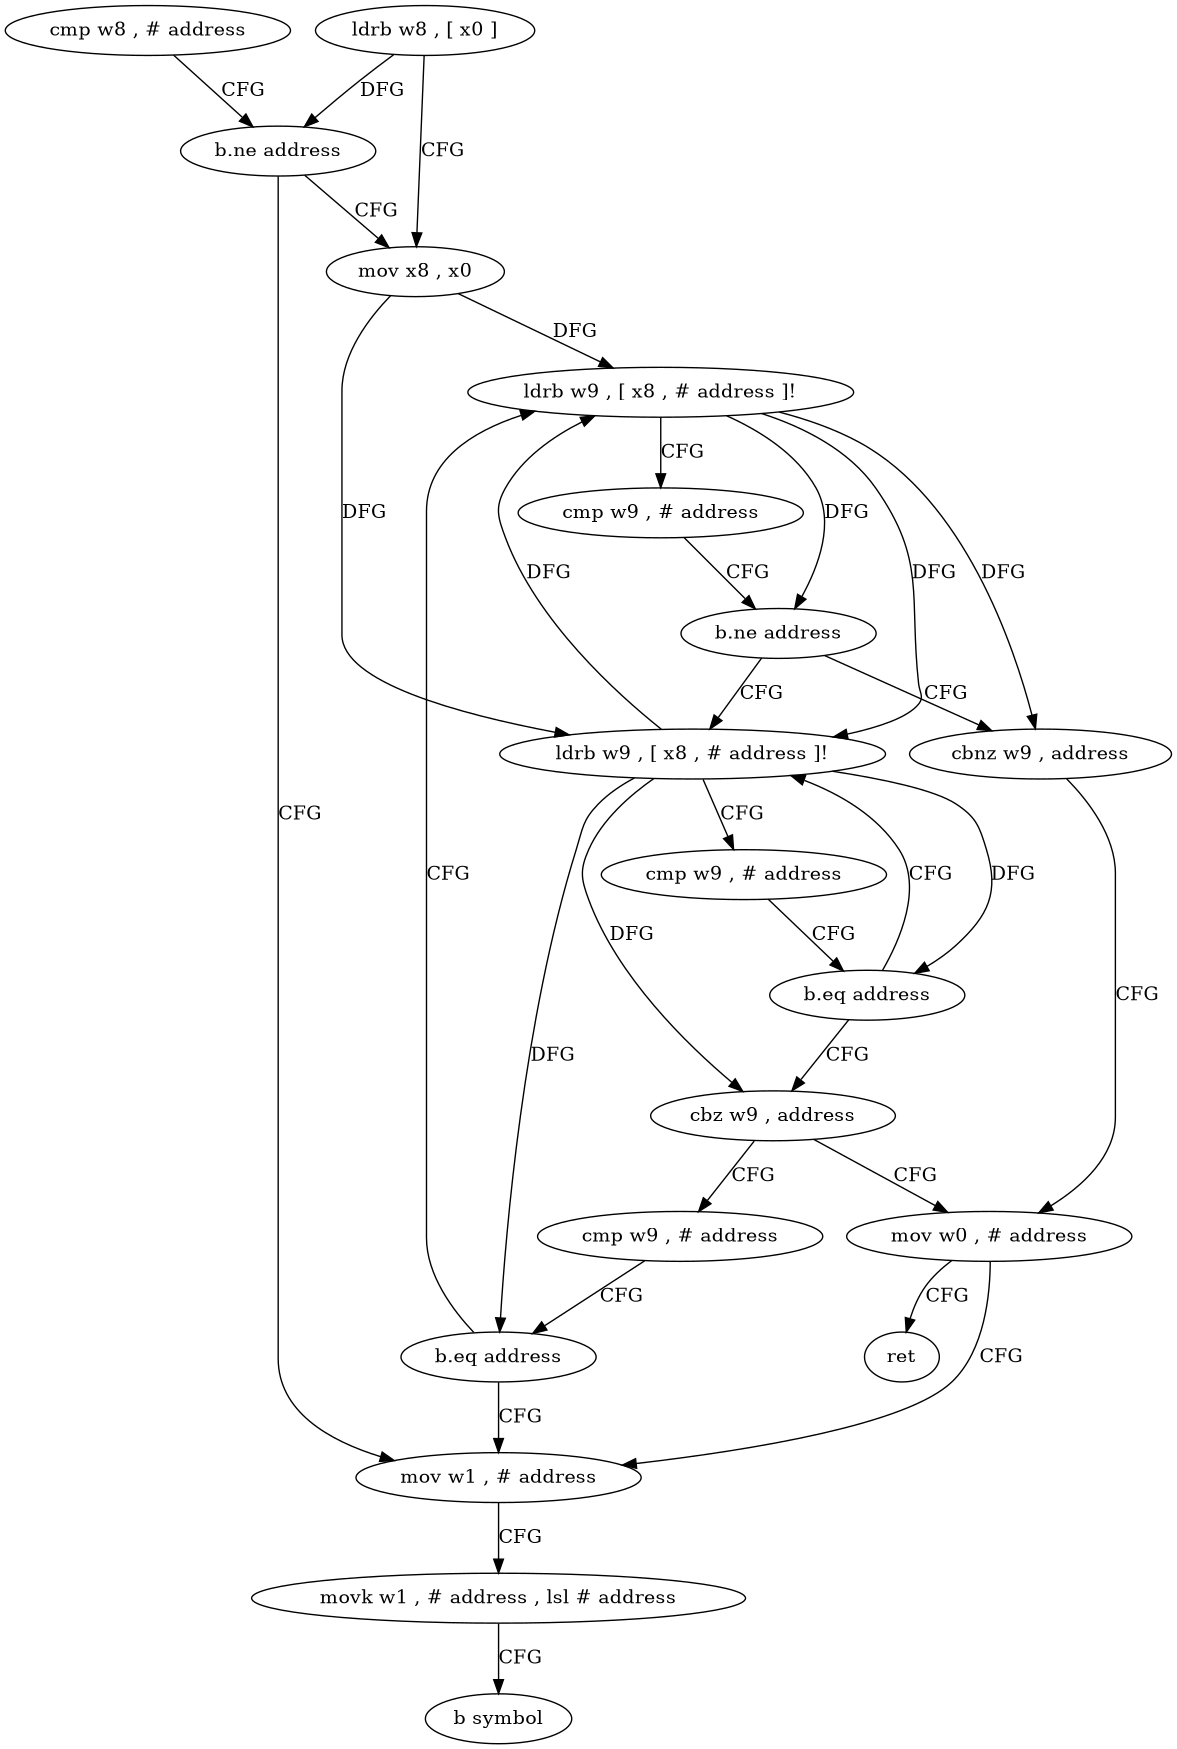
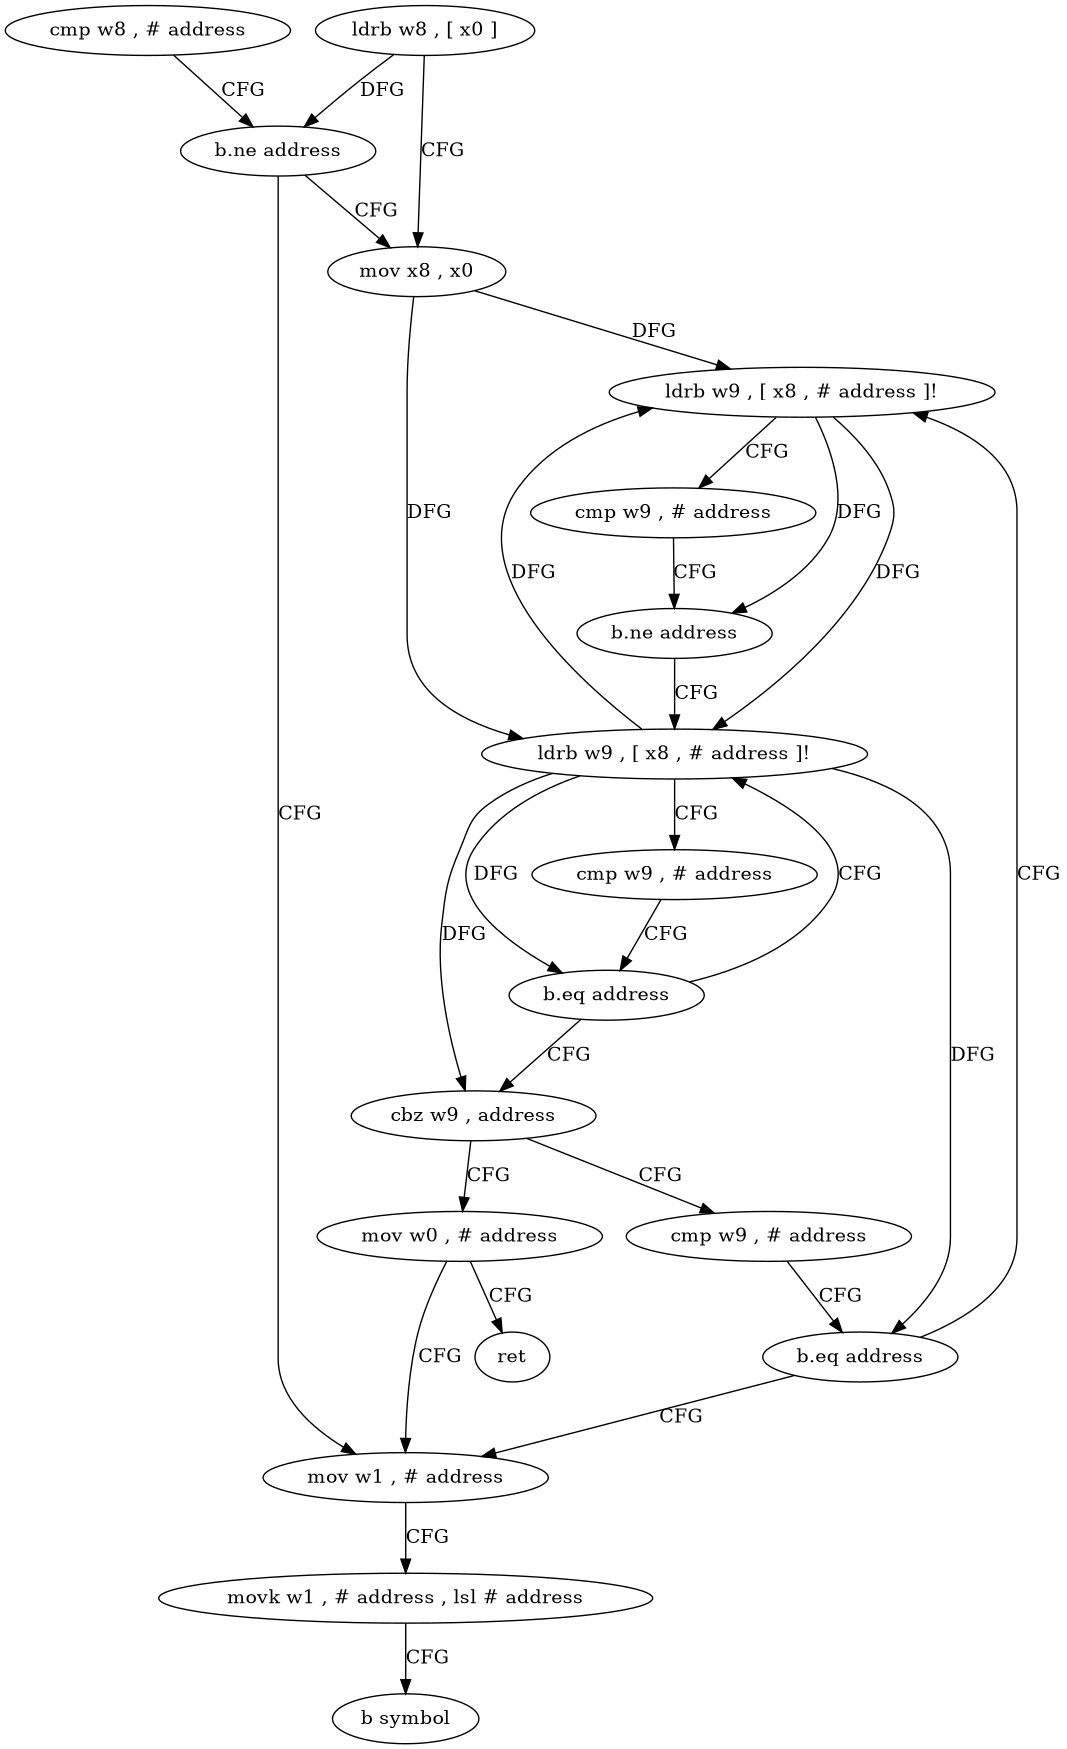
node "cbnz w9 , address": removed
